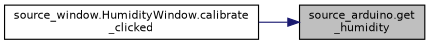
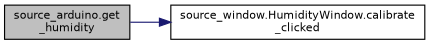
edge "source_window.HumidityWindow.calibrate _clicked" -> "source_arduino.get _humidity": reversed
